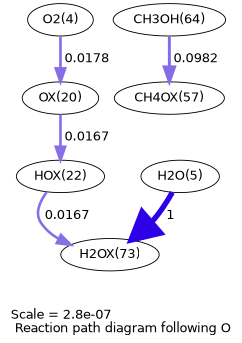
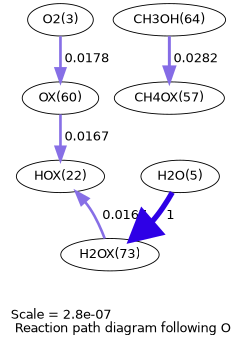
node "O2(4)": label "O2(4)" -> "O2(3)"
edge "CH3OH(64)" -> "CH4OX(57)": label " 0.0982" -> " 0.0282"
node "OX(20)": label "OX(20)" -> "OX(60)"
edge "HOX(22)" -> "H2OX(73)": reversed
